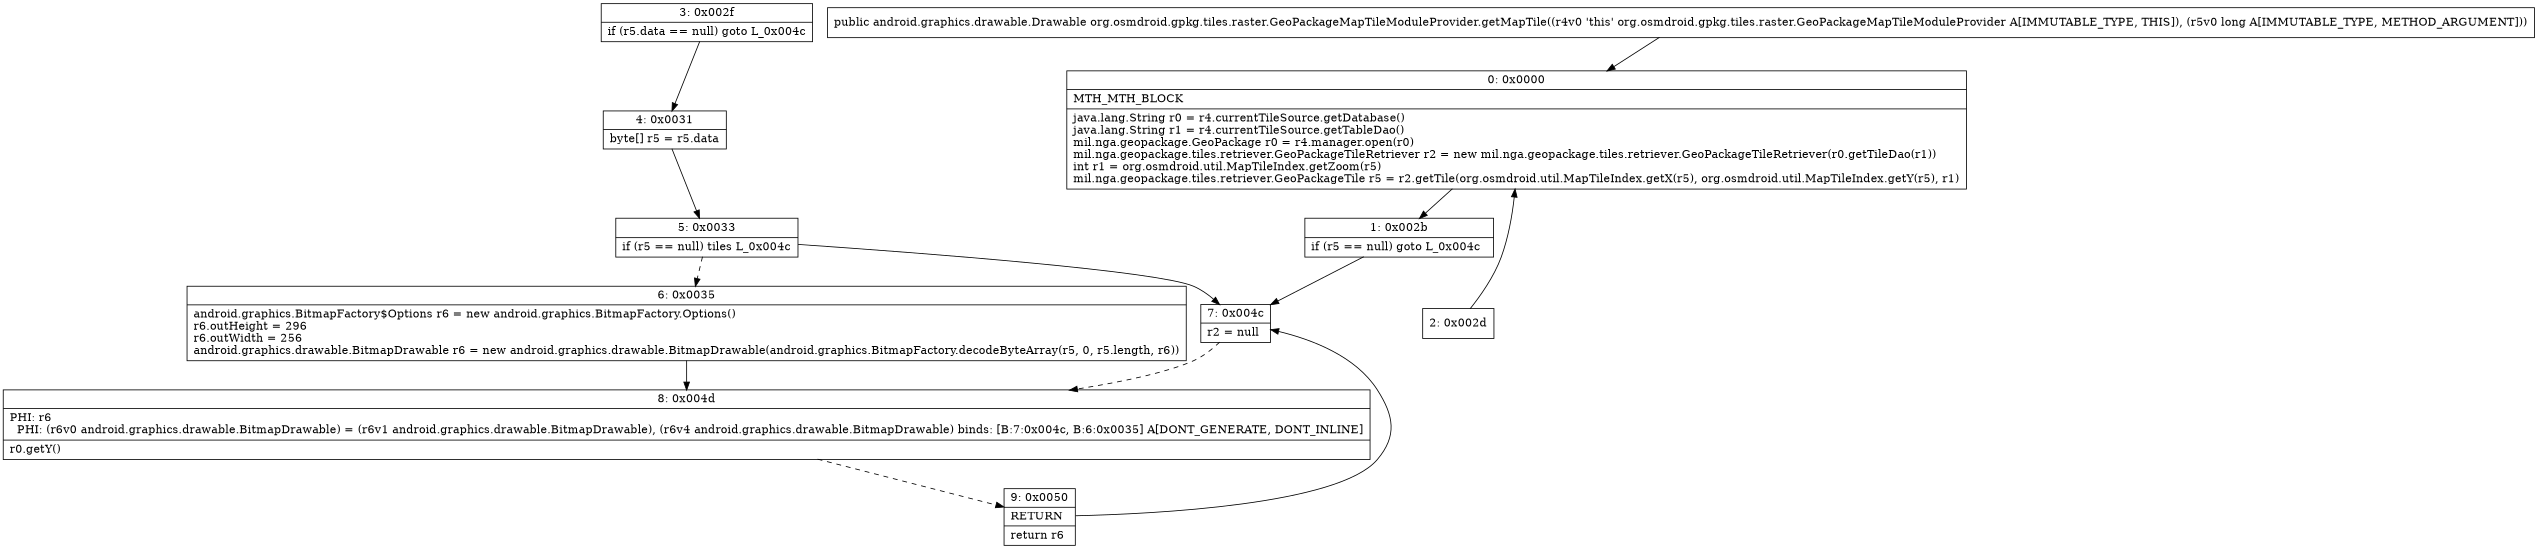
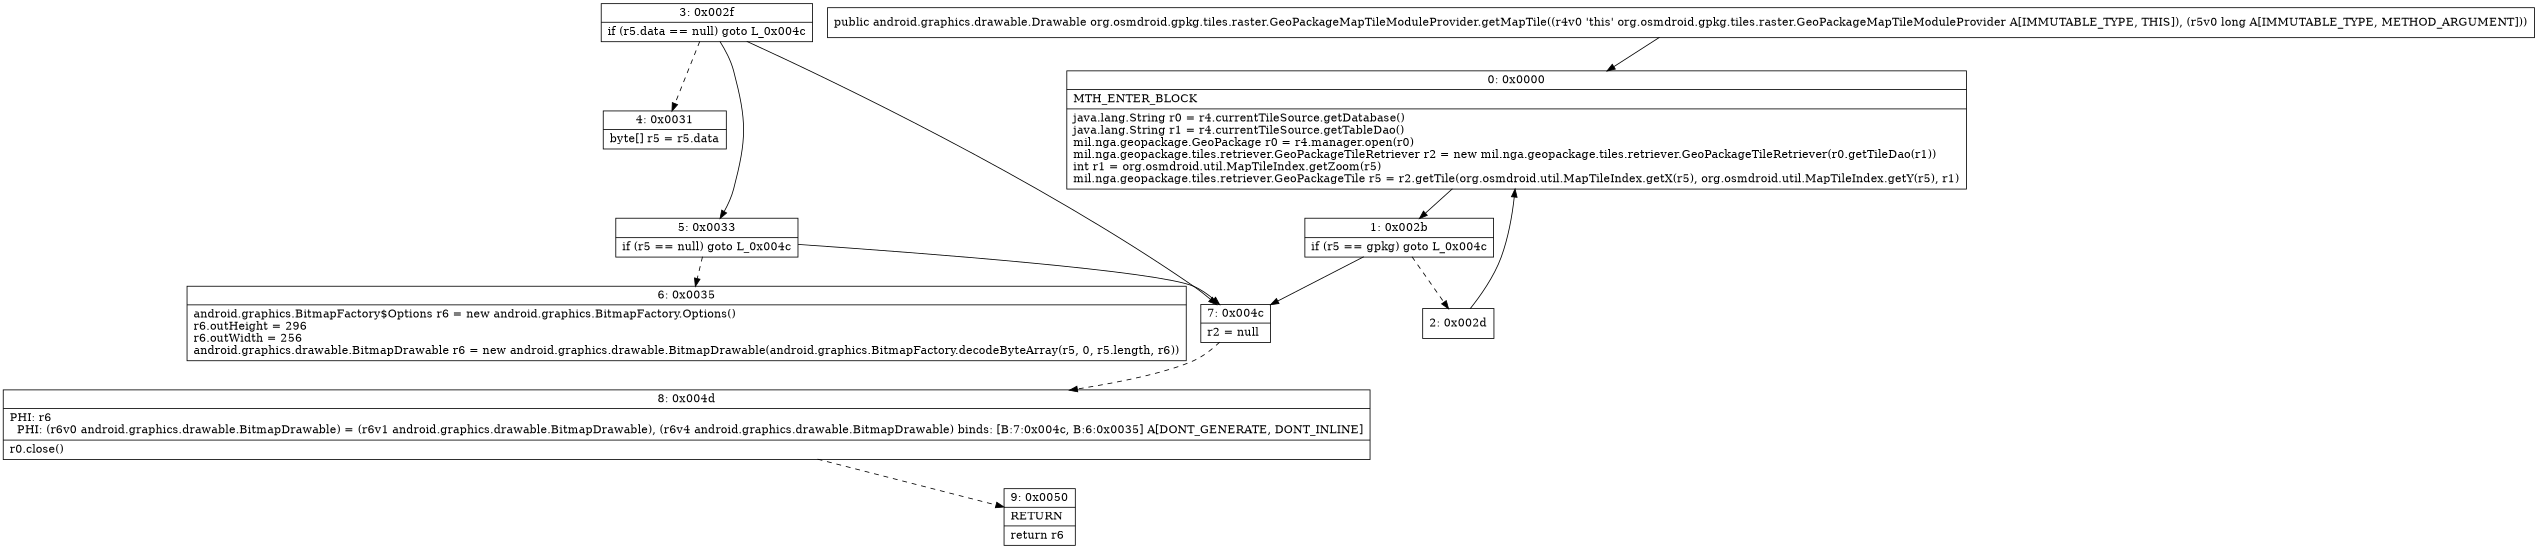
edge "3: 0x002f" -> "4: 0x0031": style solid -> dashed
node "0: 0x0000": text "MTH_MTH_BLOCK" -> "MTH_ENTER_BLOCK"
edge "4: 0x0031" -> "5: 0x0033": now "3: 0x002f" -> "5: 0x0033"
node "5: 0x0033": text "if (r5 == null) tiles L_0x004c" -> "if (r5 == null) goto L_0x004c"
node "1: 0x002b": text "if (r5 == null) goto L_0x004c" -> "if (r5 == gpkg) goto L_0x004c"
edge "1: 0x002b" -> "2: 0x002d": added
edge "6: 0x0035" -> "8: 0x004d": removed
node "8: 0x004d": text "r0.getY()" -> "r0.close()"
edge "9: 0x0050" -> "7: 0x004c": now "3: 0x002f" -> "7: 0x004c"
